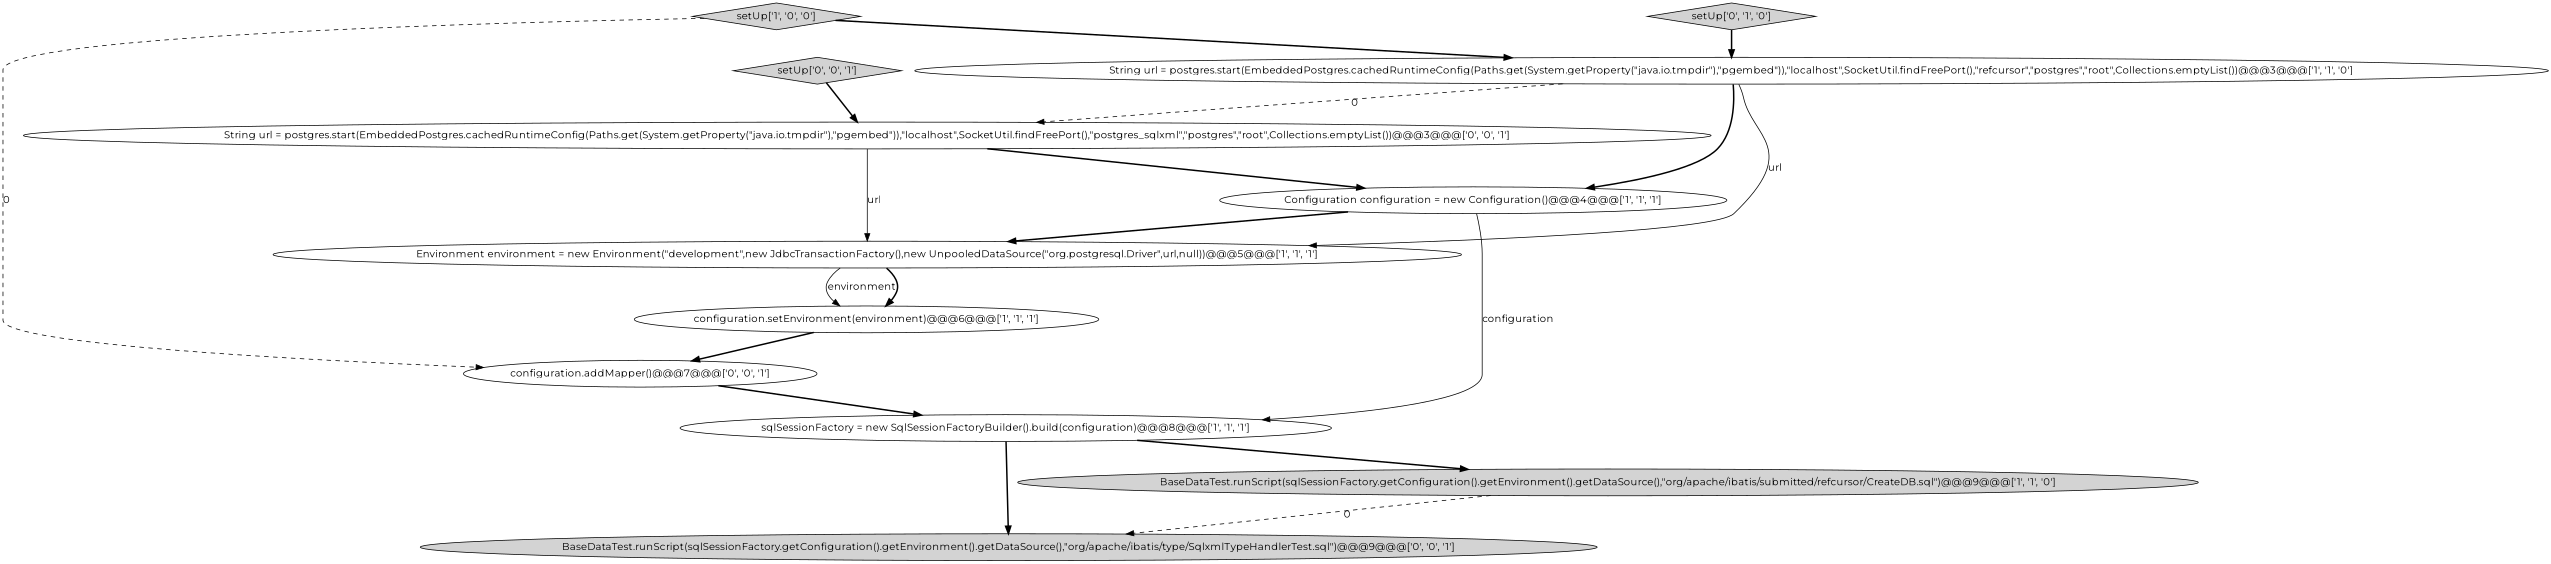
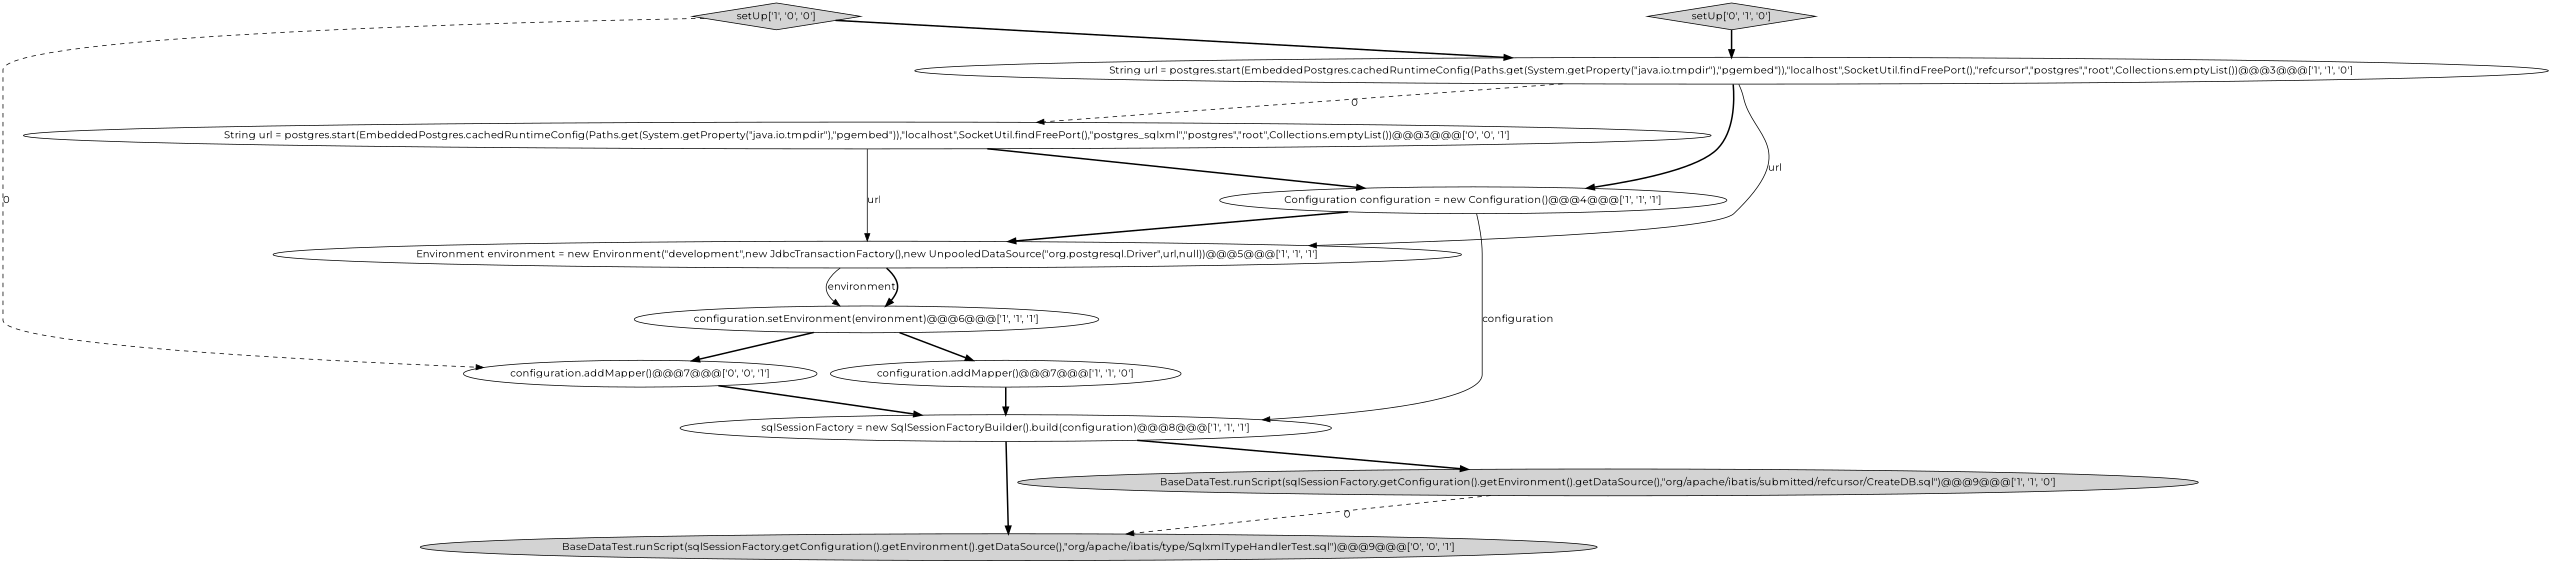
node "setUp['0', '0', '1']": removed
node "configuration.addMapper()@@@7@@@['1', '1', '0']": added
